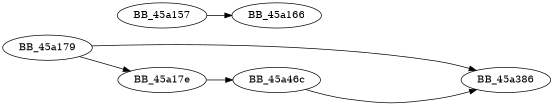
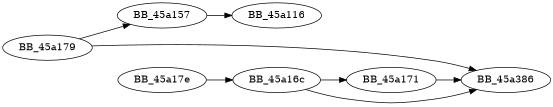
node "BB_45a166": label "BB_45a166" -> "BB_45a116"
edge "BB_45a179" -> "BB_45a17e": now "BB_45a179" -> "BB_45a157"
node "BB_45a46c": label "BB_45a46c" -> "BB_45a16c"
node "BB_45a171": added
